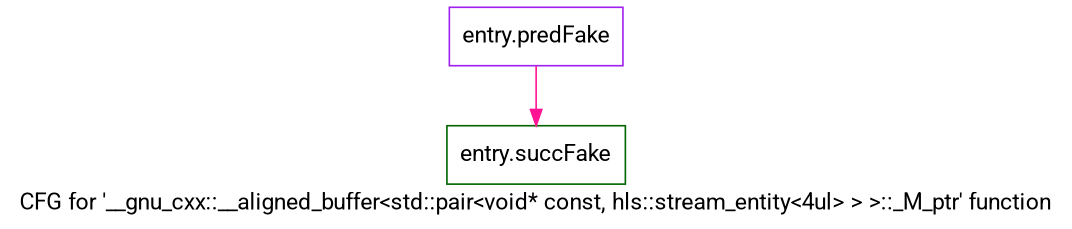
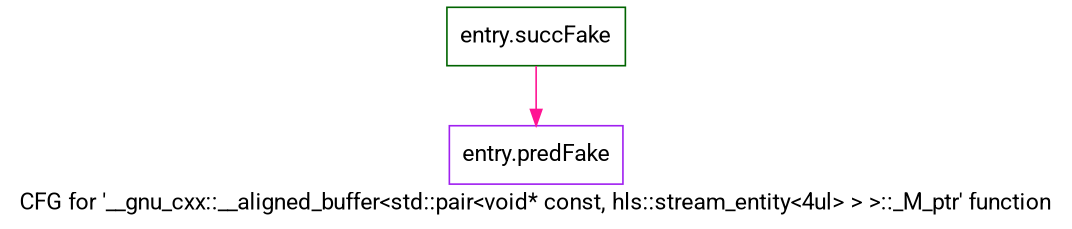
edge "entry.predFake" -> "entry.succFake": reversed
